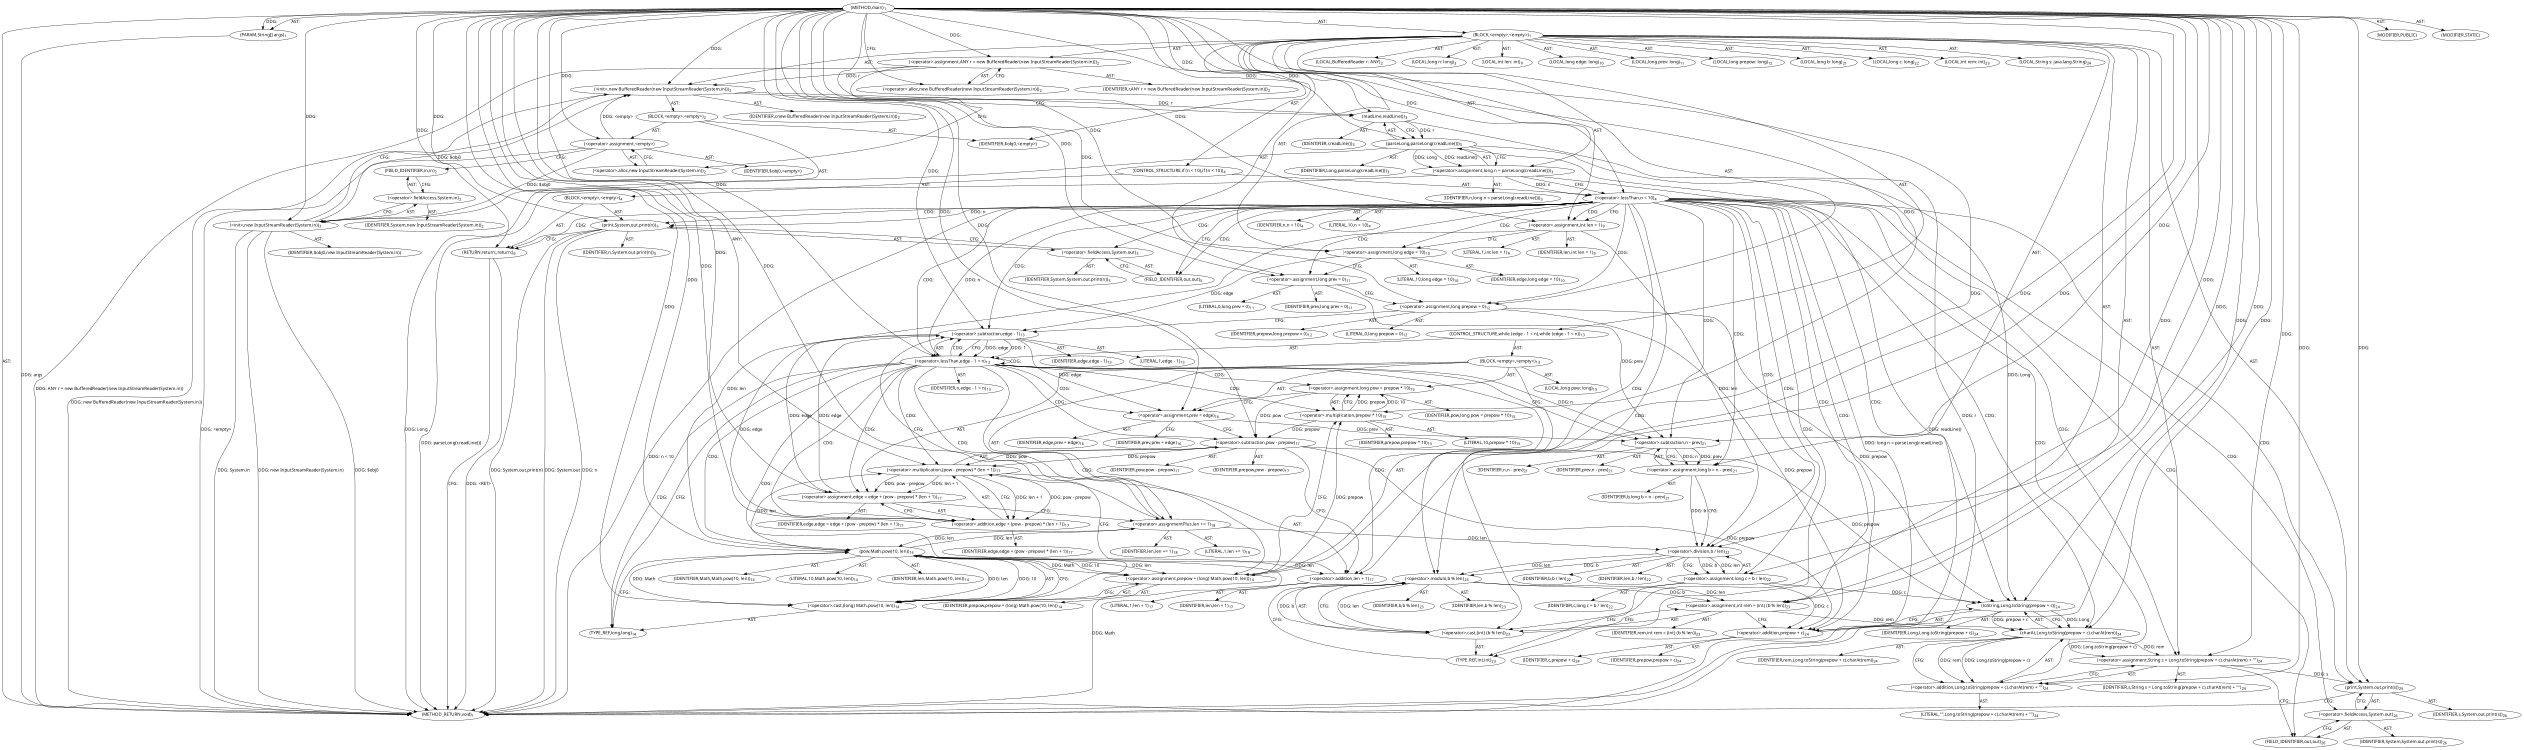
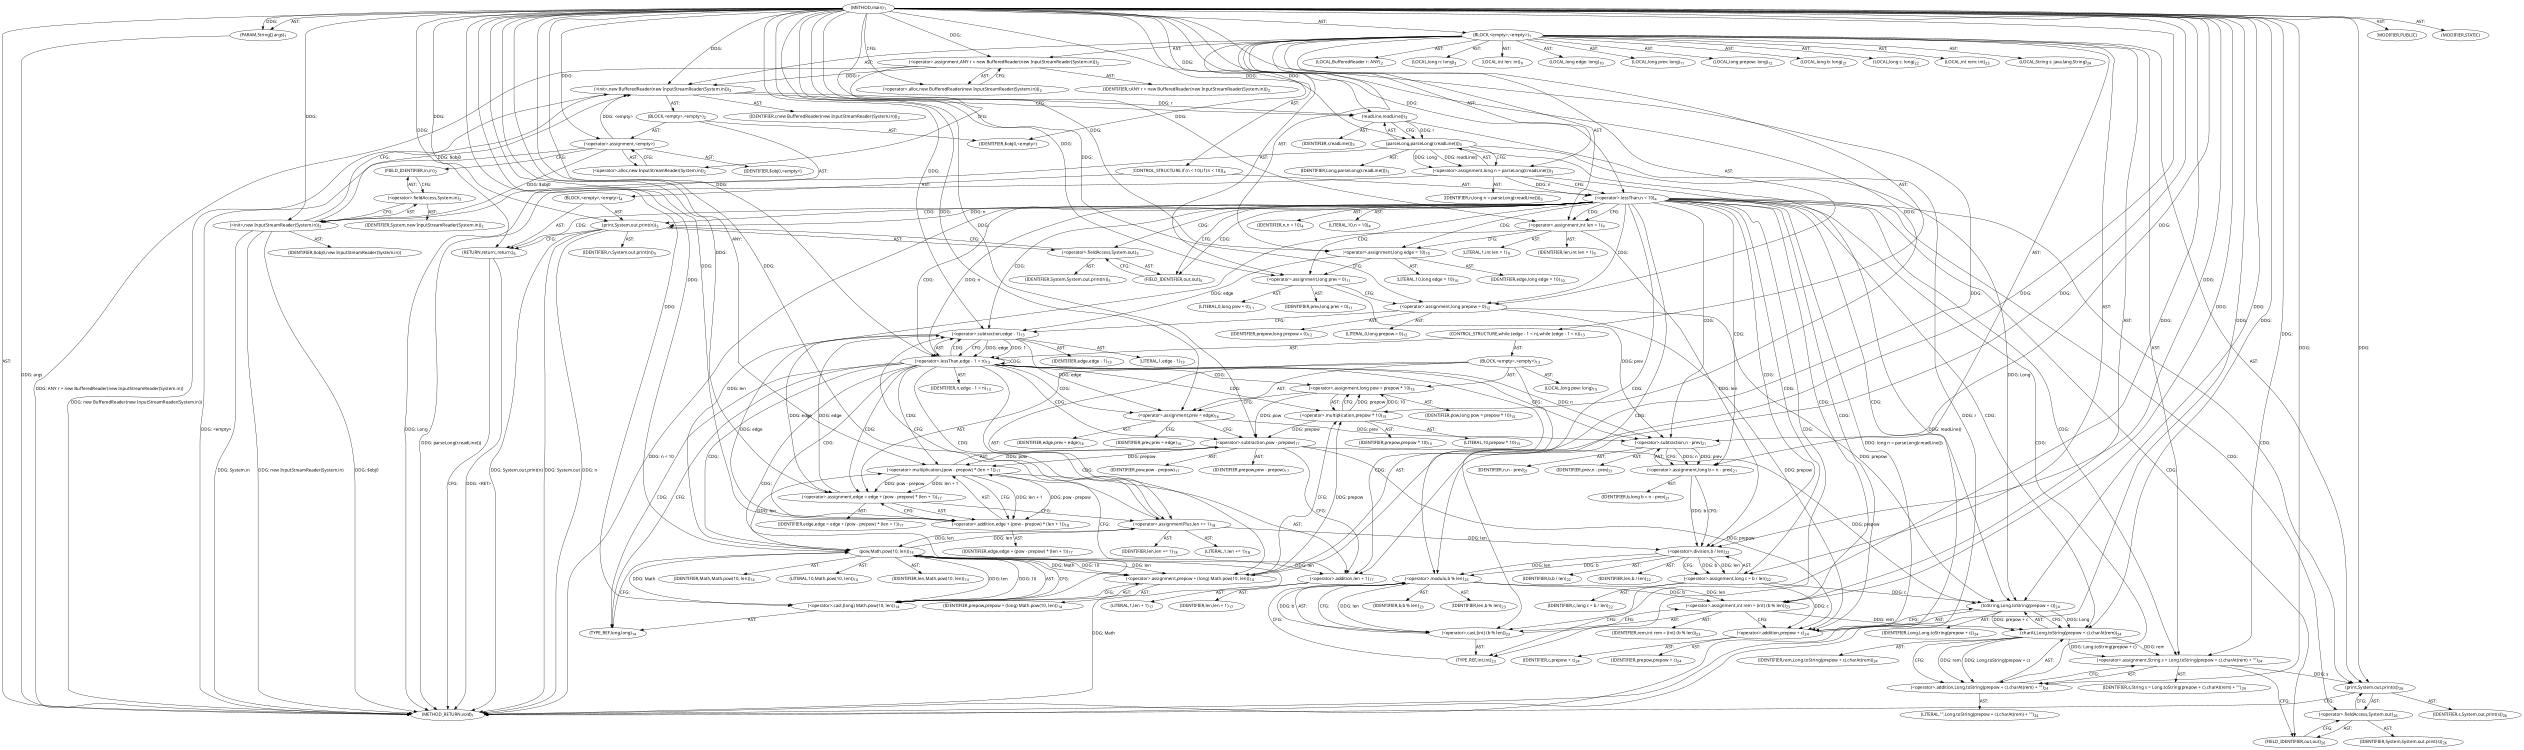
node "(<operator>.addition,edge + (pow - prepow) * (len + 1))": text "17" -> "18"
